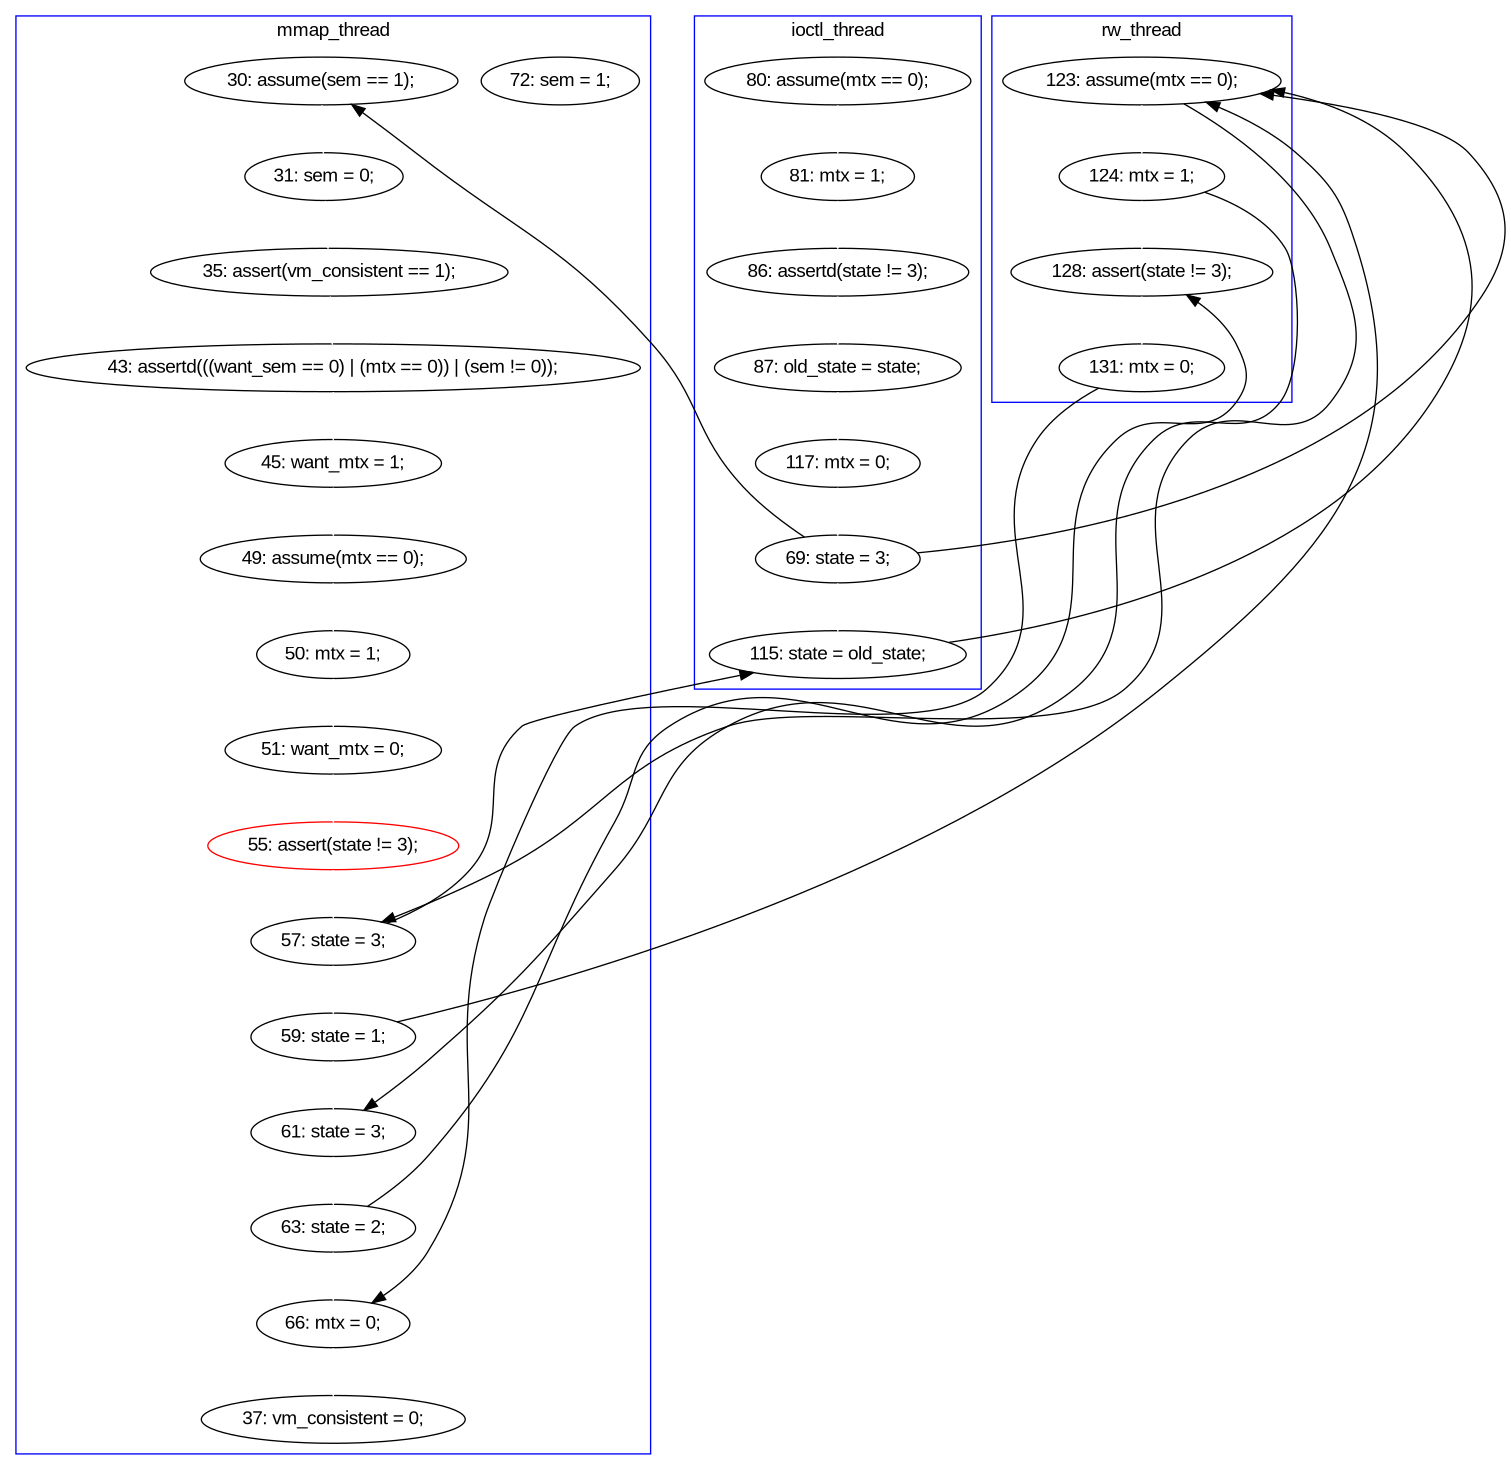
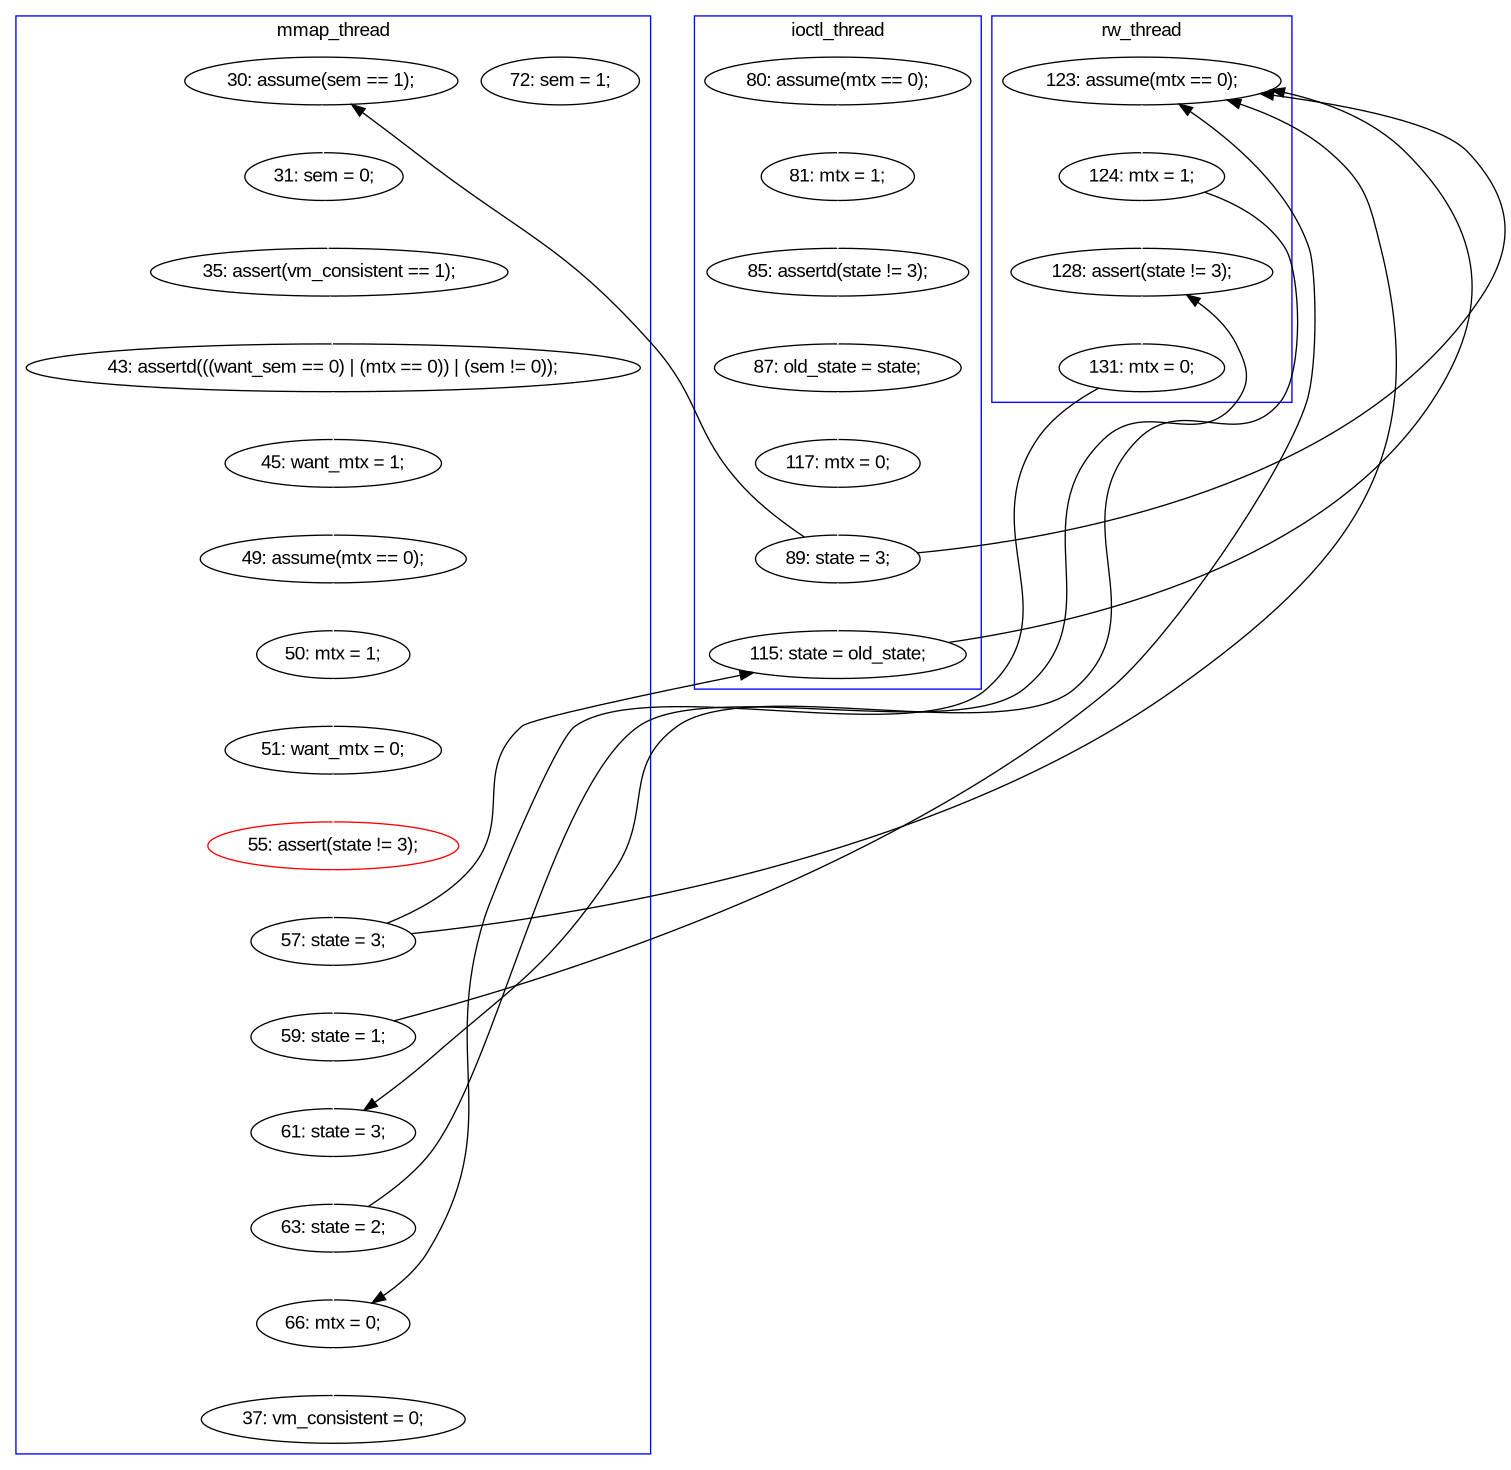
node "86: assertd(state != 3);": label "86: assertd(state != 3);" -> "85: assertd(state != 3);"
node "69: state = 3;": label "69: state = 3;" -> "89: state = 3;"
edge "123: assume(mtx == 0);" -> "57: state = 3;": reversed
